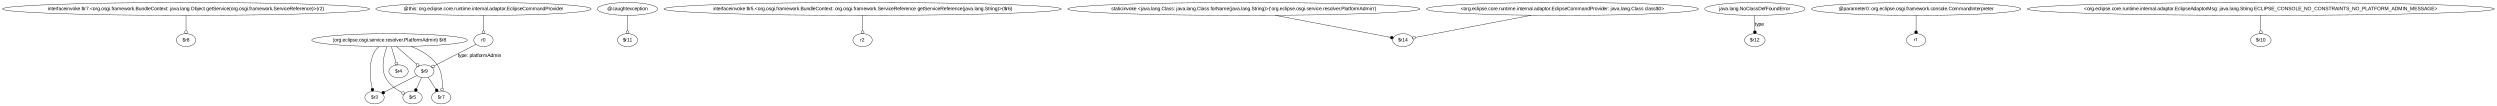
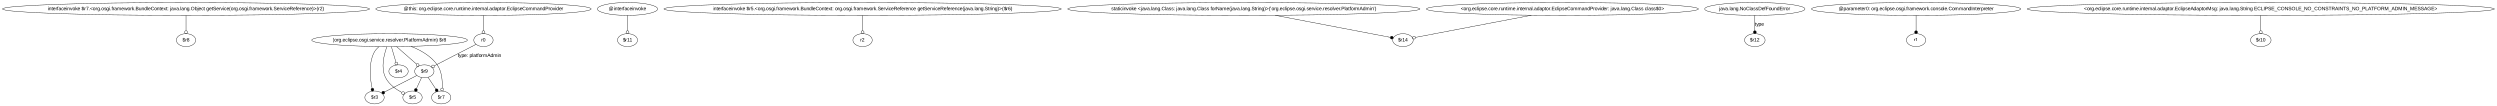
node "@caughtexception": label "@caughtexception" -> "@interfaceinvoke"
